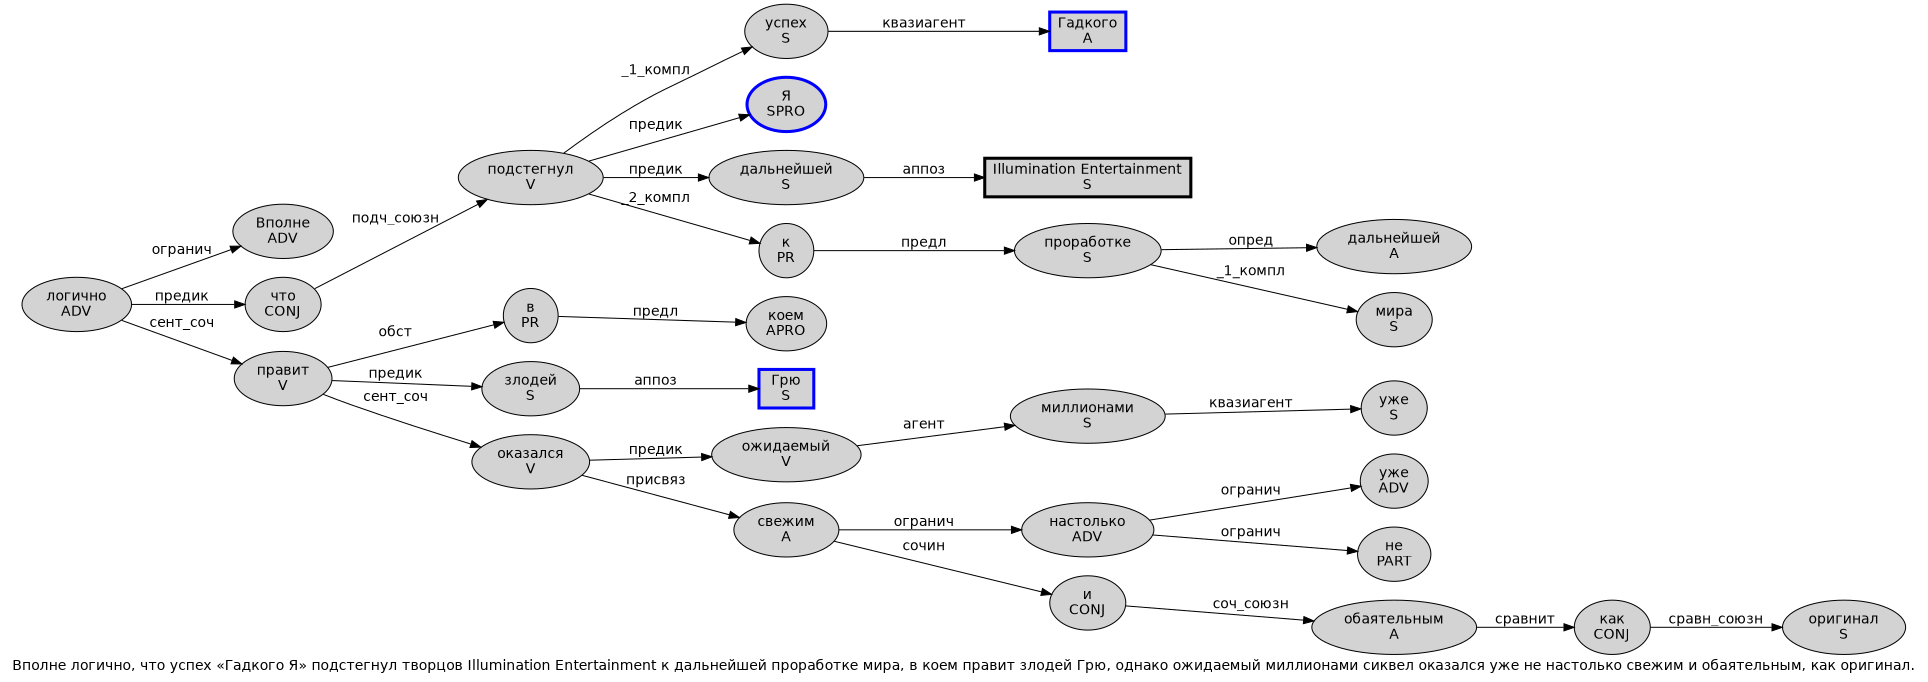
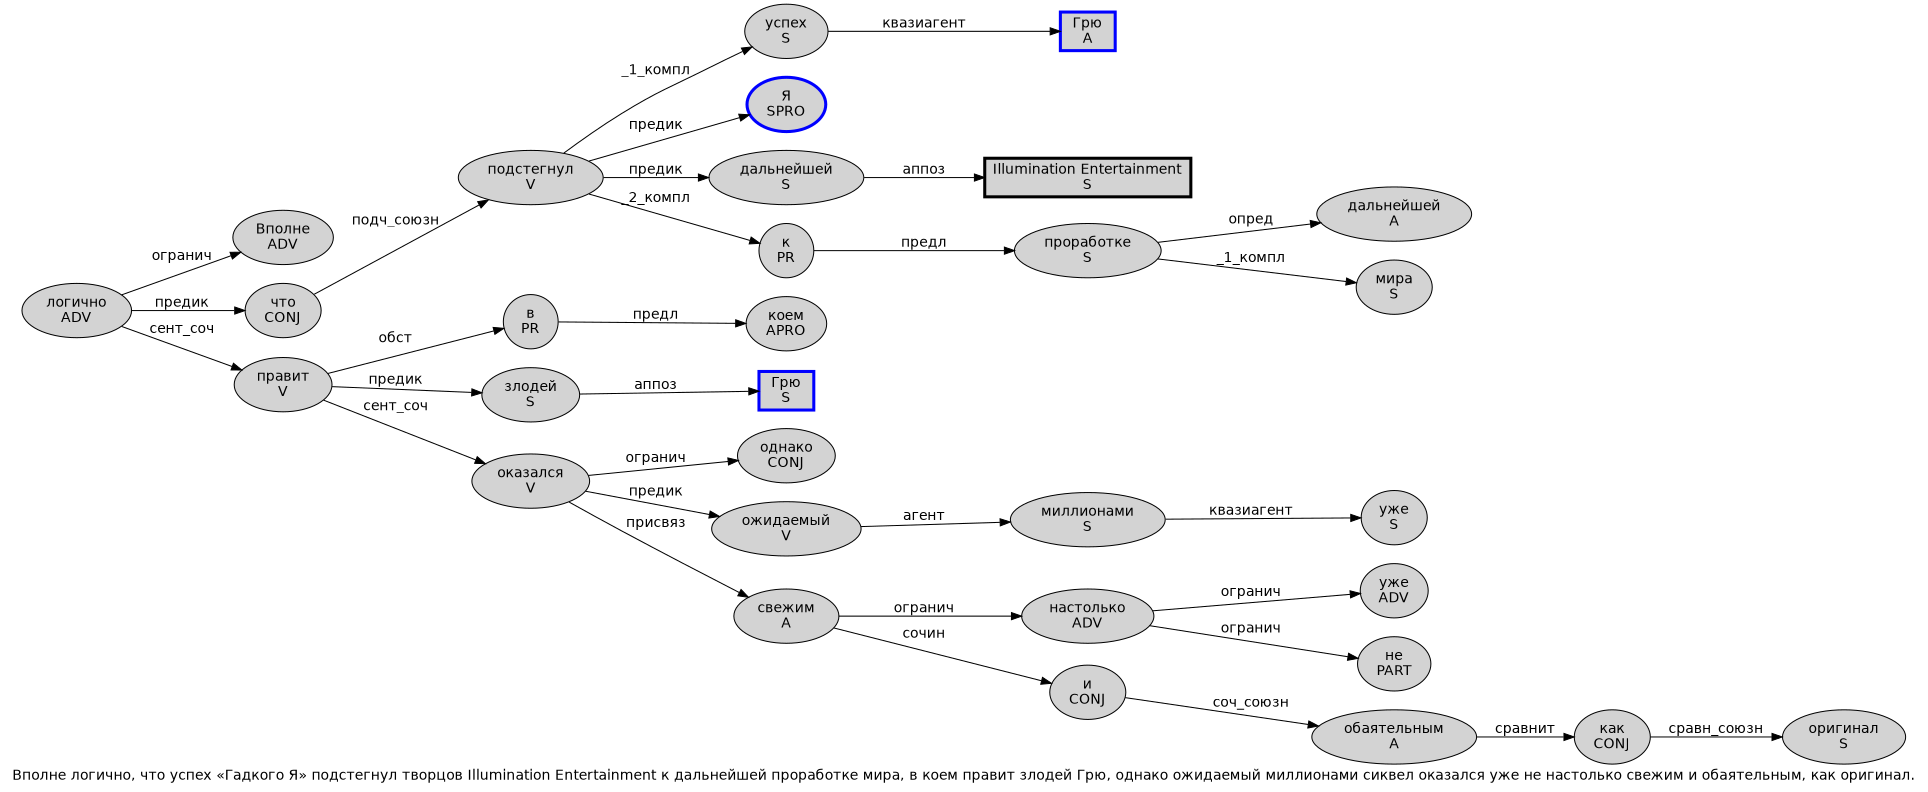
node "Гадкого A": label "Гадкого A" -> "Грю A"
node "однако CONJ": added
